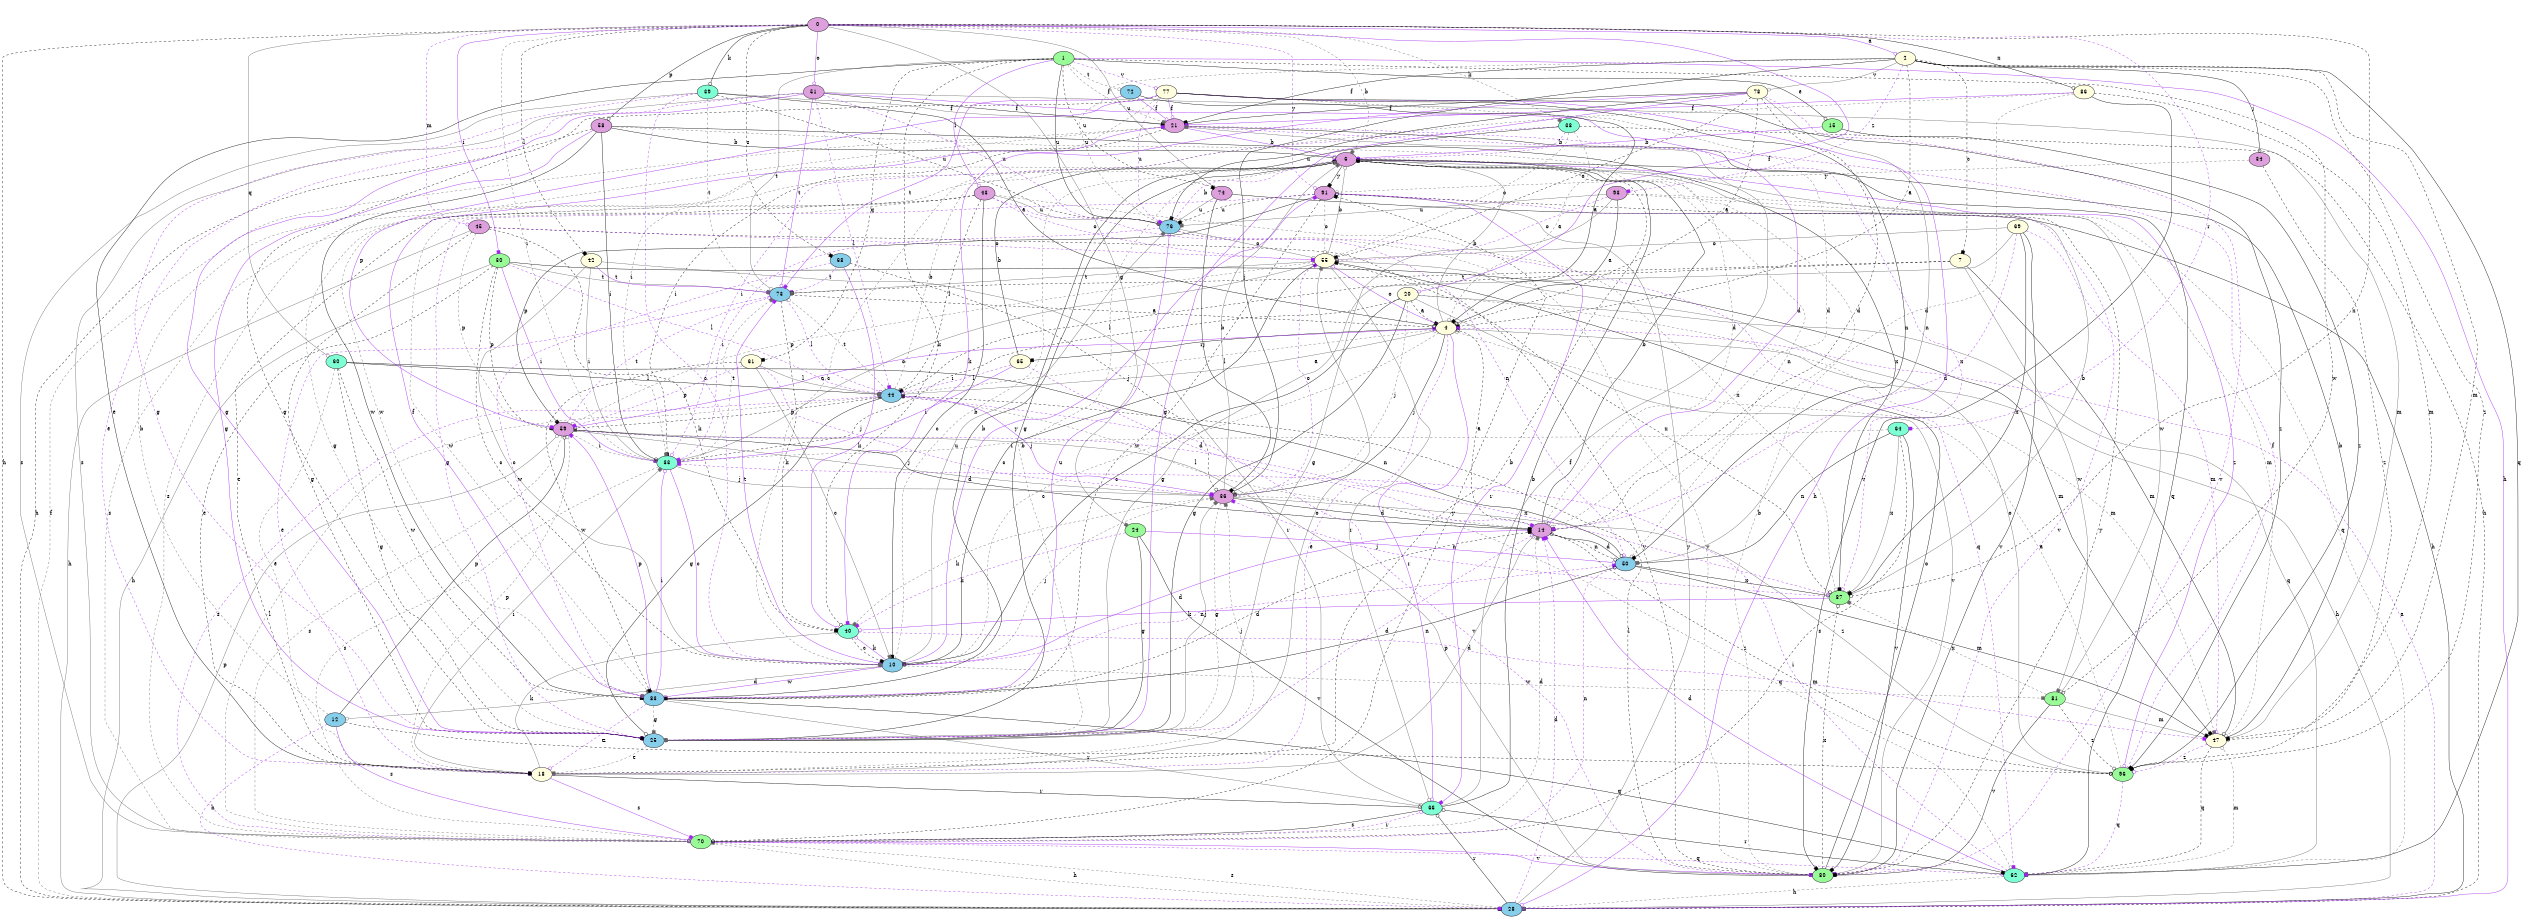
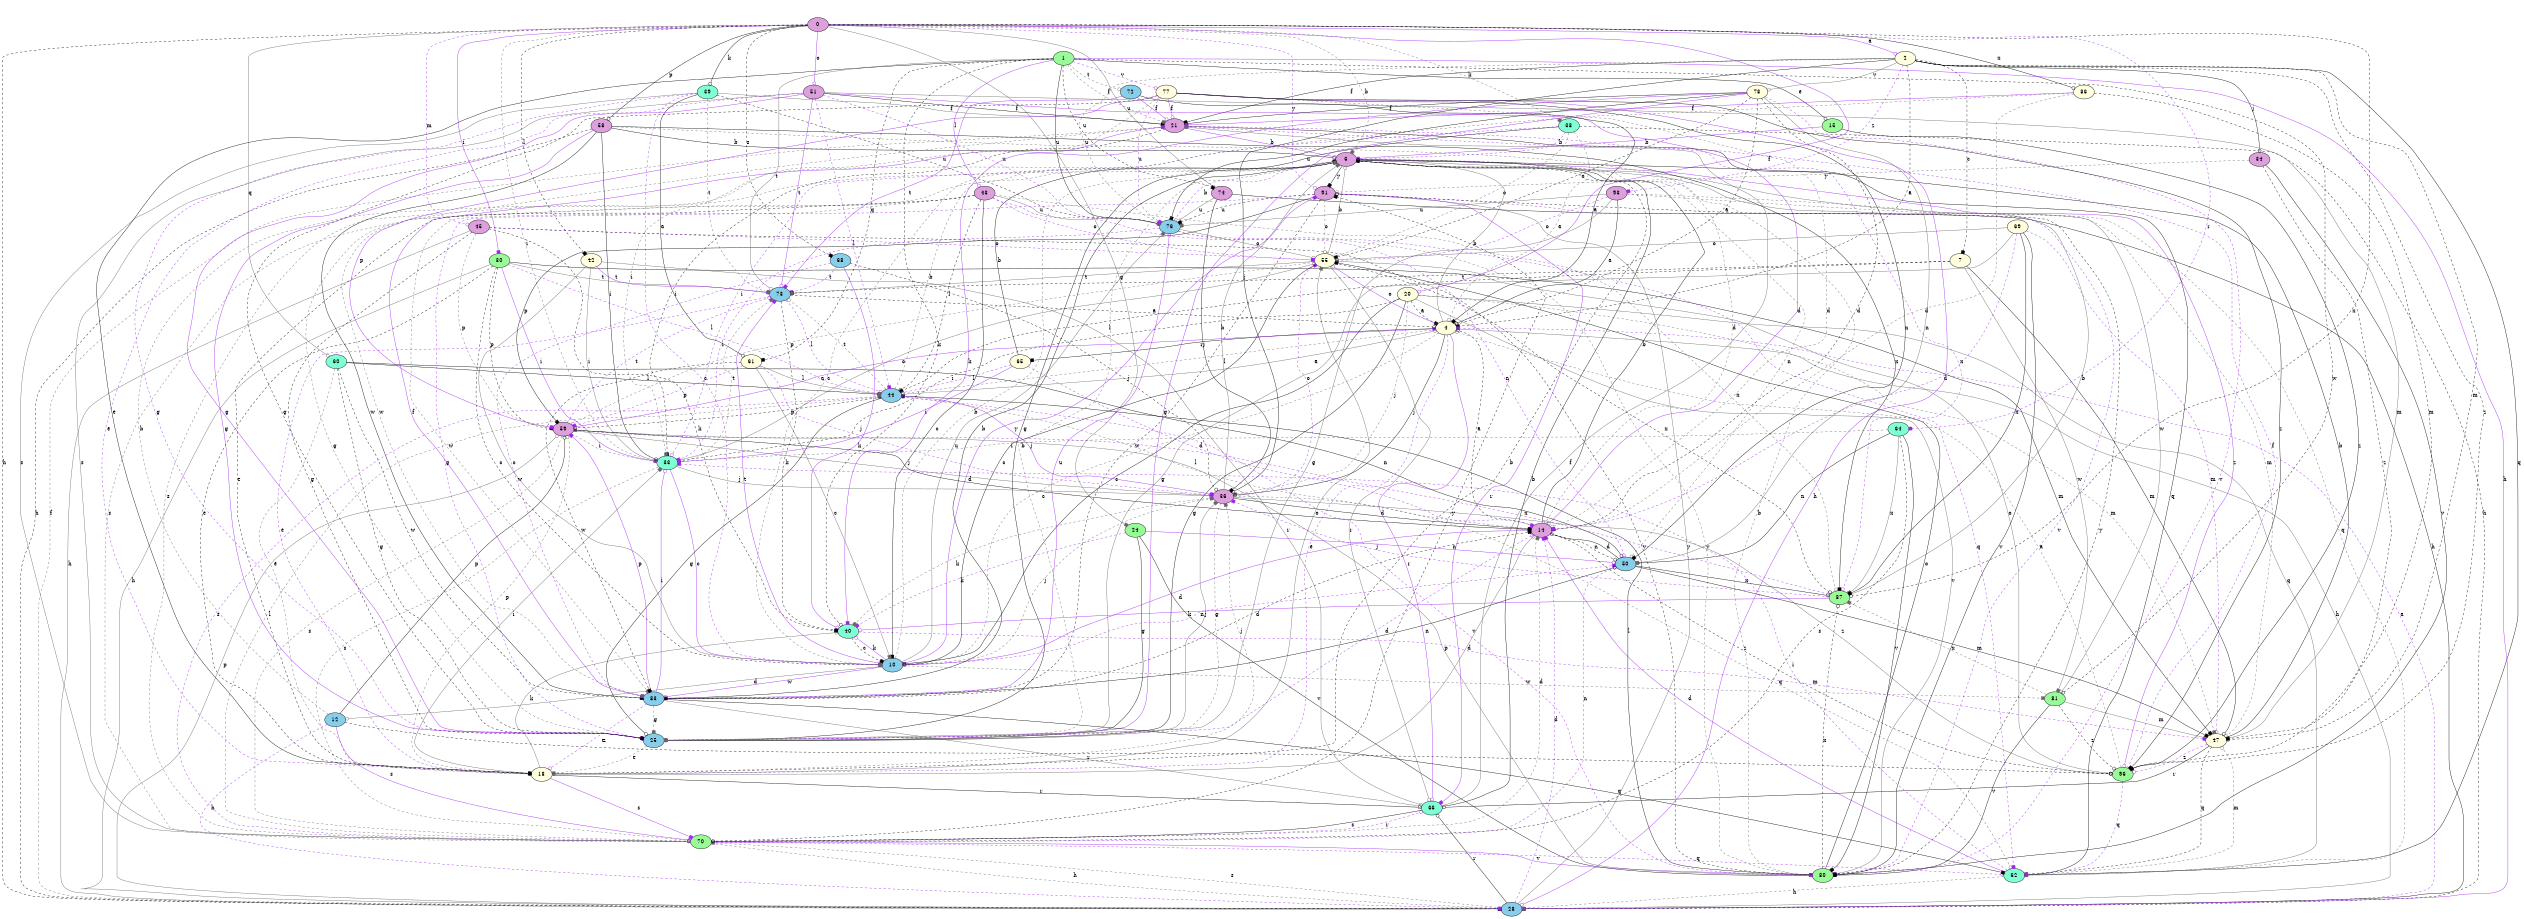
edge "39" -> "4": now "39" -> "61"
edge "86" -> "80": now "34" -> "80"
edge "80" -> "44": style dashed -> solid
edge "62" -> "66": now "47" -> "66"
